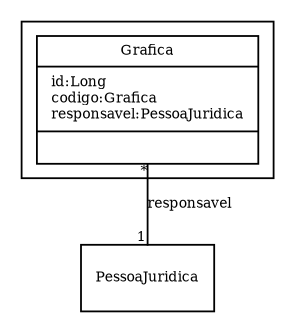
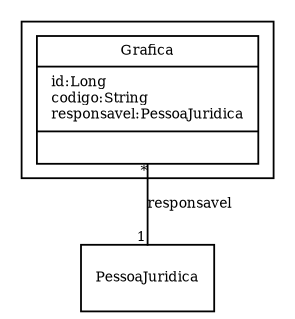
node "Grafica": text "codigo:Grafica" -> "codigo:String"
